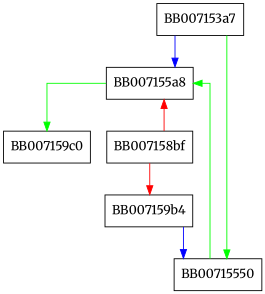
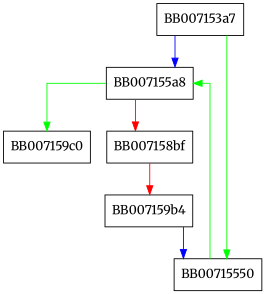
edge "BB007158bf" -> "BB007155a8": reversed
